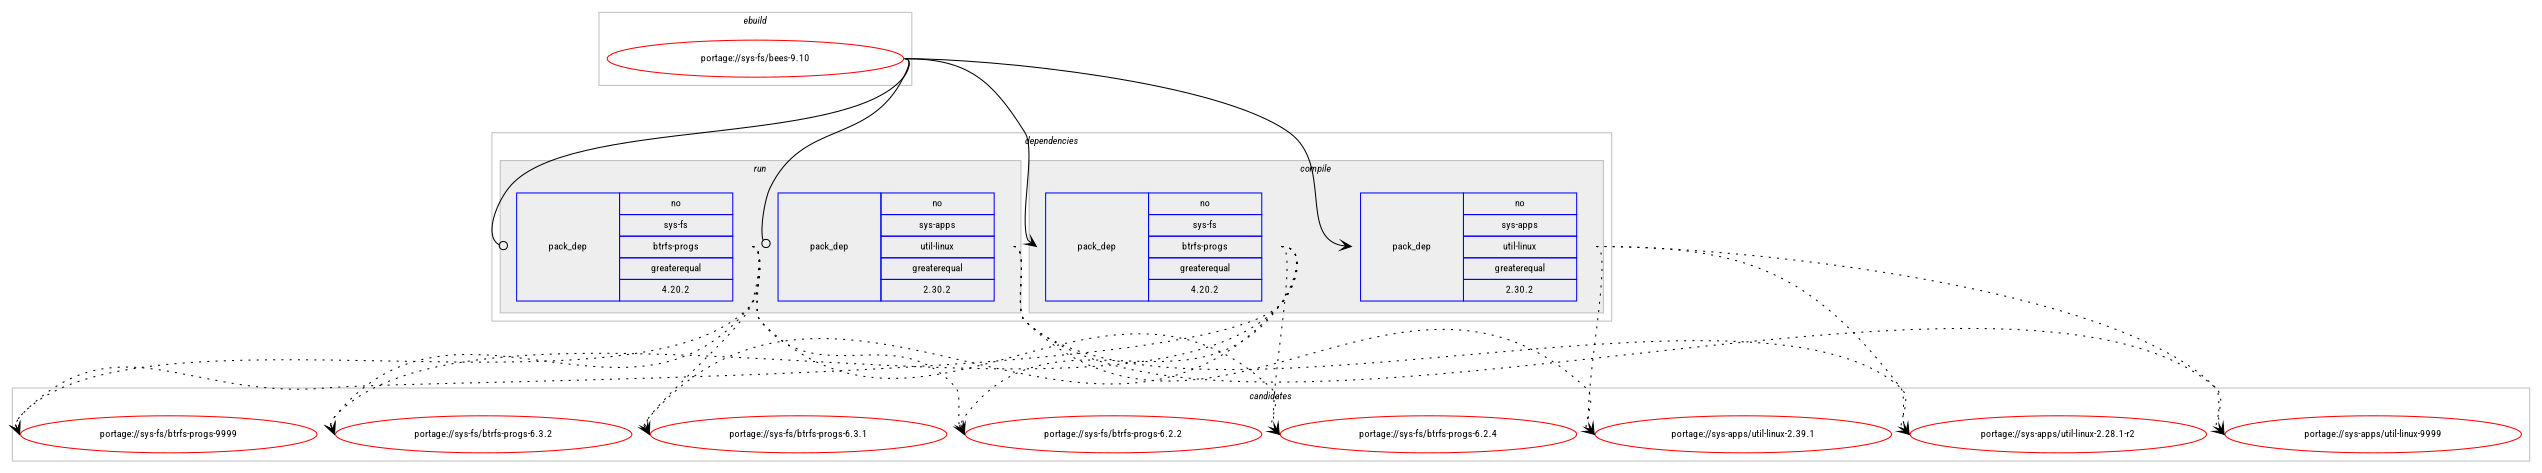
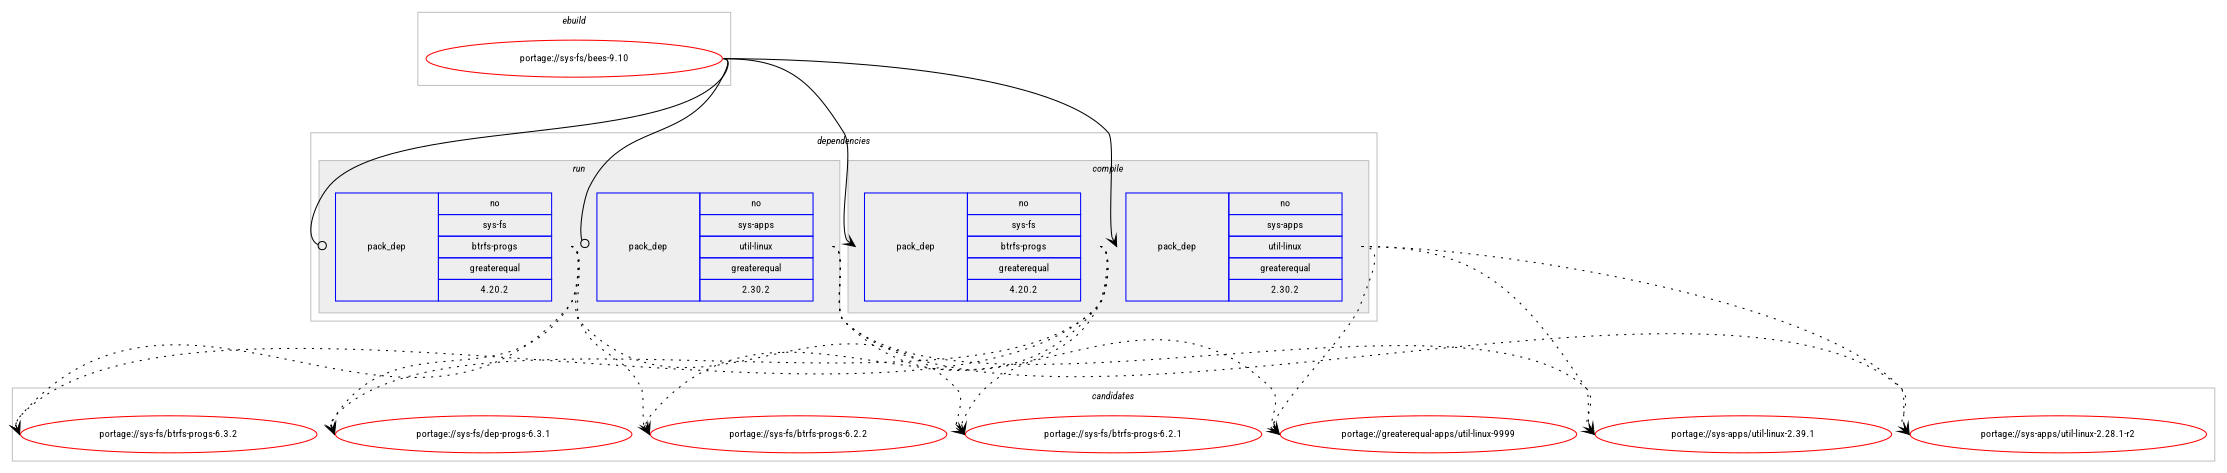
node "portage://sys-fs/btrfs-progs-9999": removed
node "portage://sys-fs/btrfs-progs-6.3.1": label "portage://sys-fs/btrfs-progs-6.3.1" -> "portage://sys-fs/dep-progs-6.3.1"
node "portage://sys-fs/btrfs-progs-6.2.4": label "portage://sys-fs/btrfs-progs-6.2.4" -> "portage://sys-fs/btrfs-progs-6.2.1"
node "portage://sys-apps/util-linux-9999": label "portage://sys-apps/util-linux-9999" -> "portage://greaterequal-apps/util-linux-9999"
